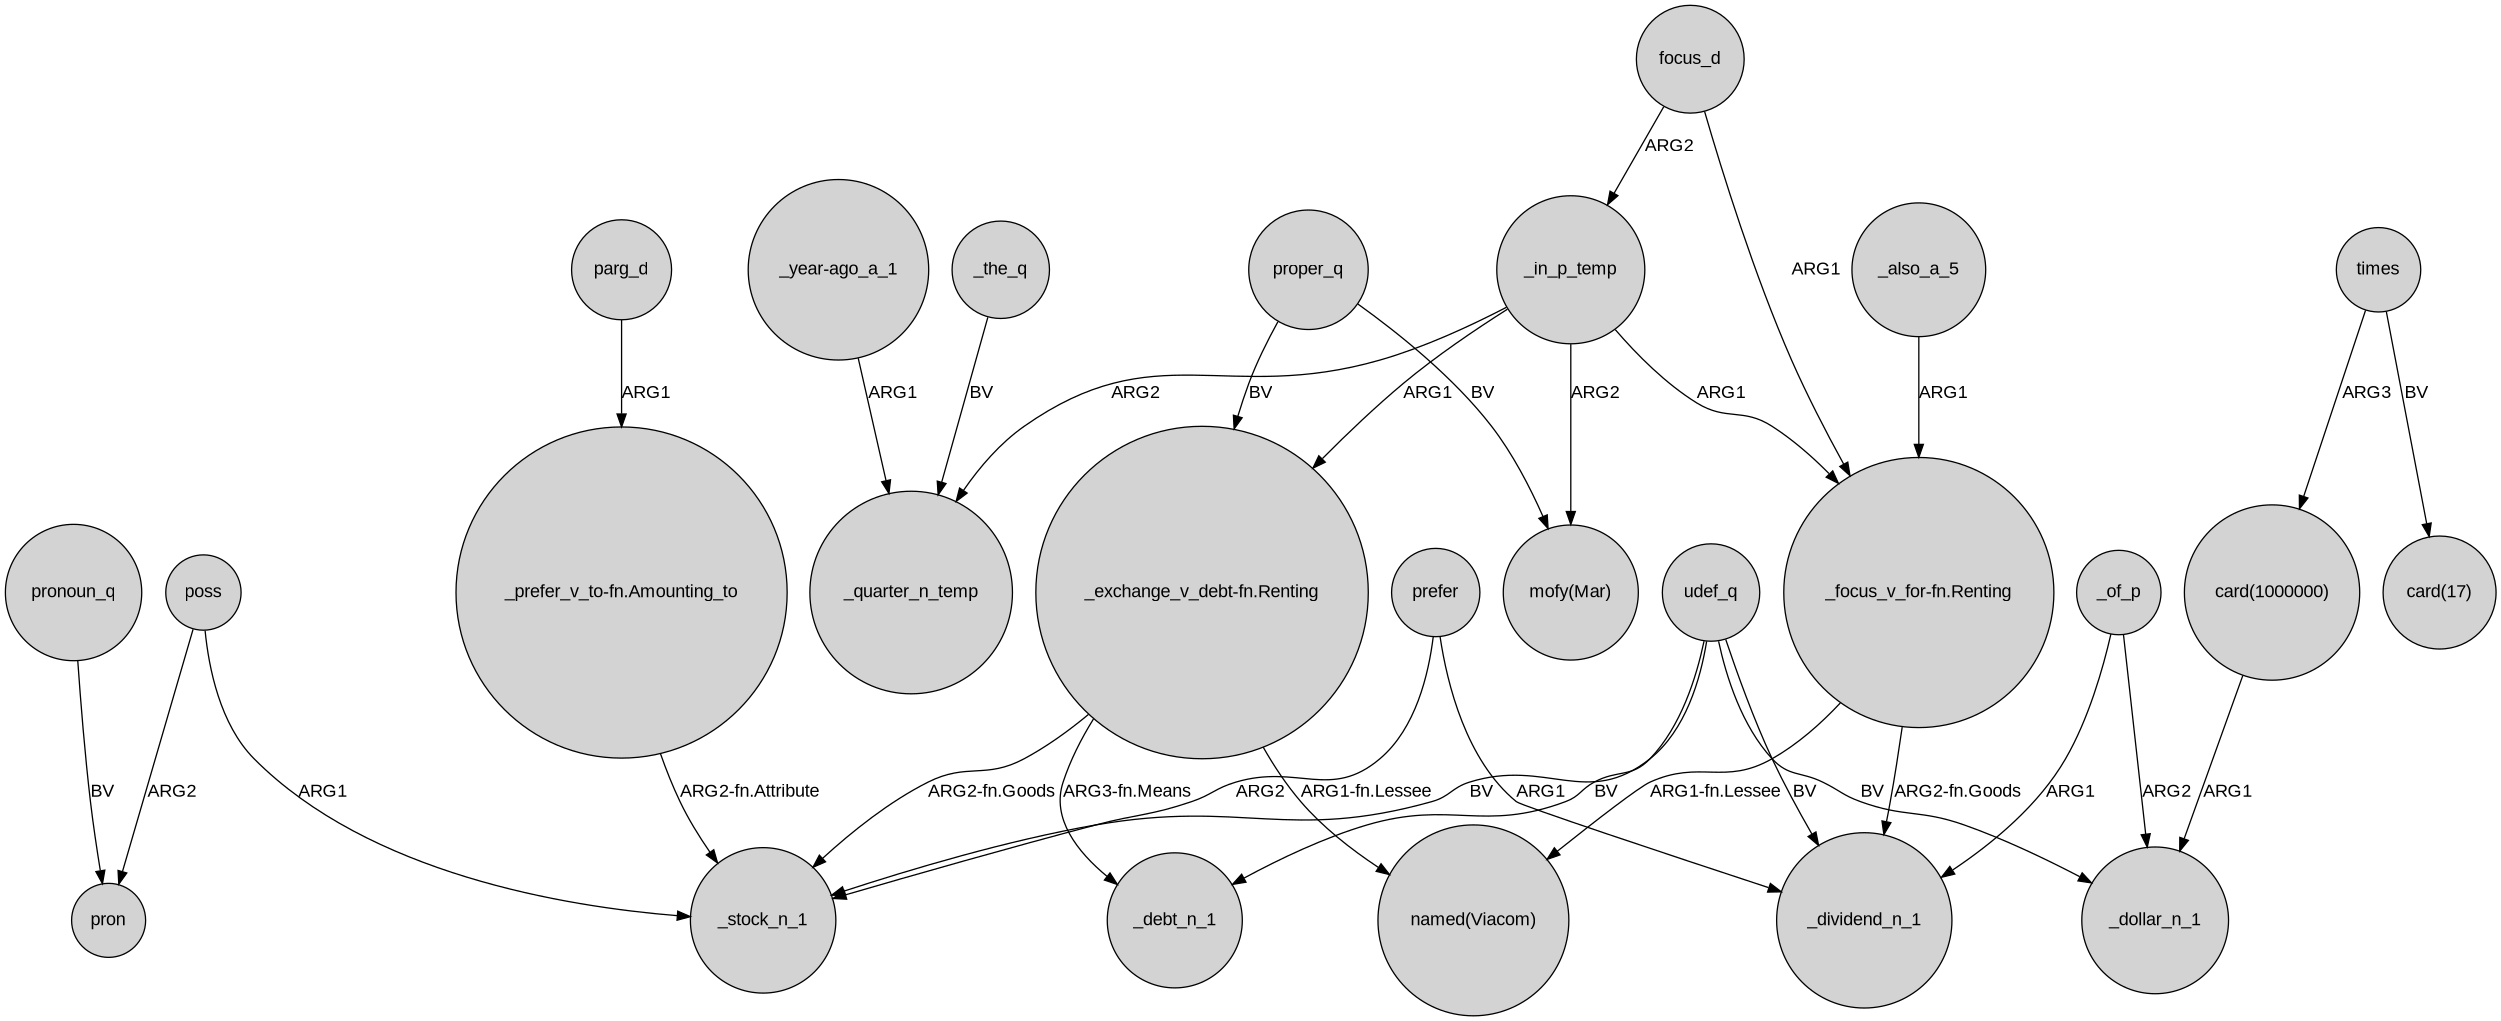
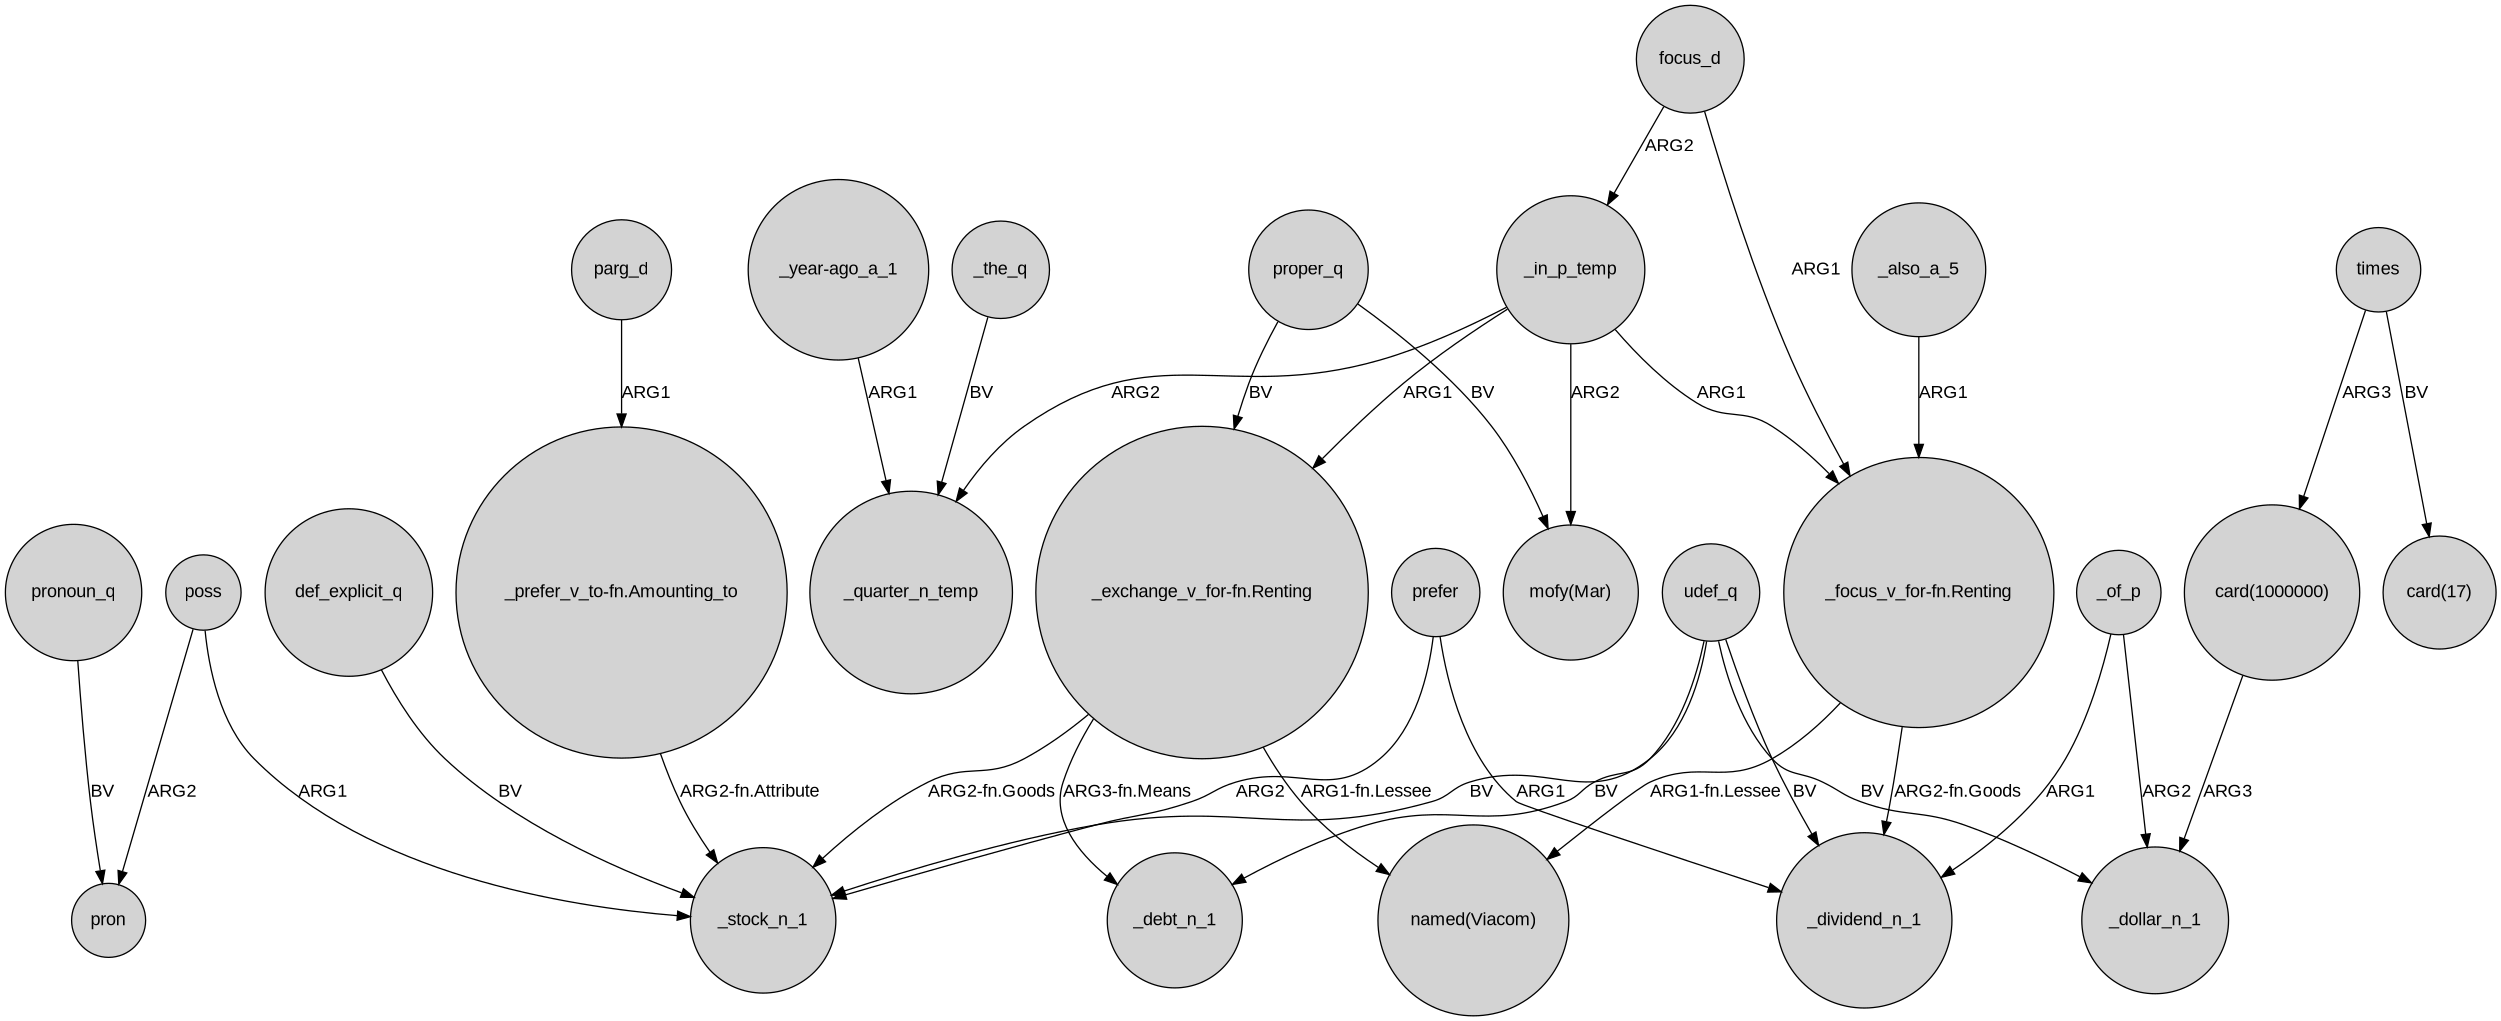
node "def_explicit_q": added
node "_exchange_v_debt-fn.Renting": label "_exchange_v_debt-fn.Renting" -> "_exchange_v_for-fn.Renting"
edge "card(1000000)" -> "_dollar_n_1": label "ARG1" -> "ARG3"
